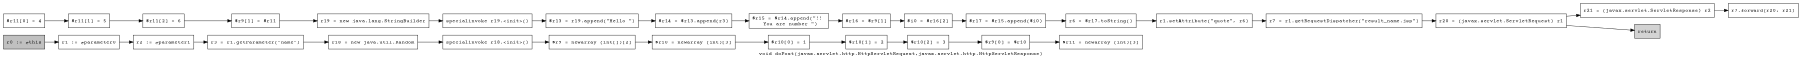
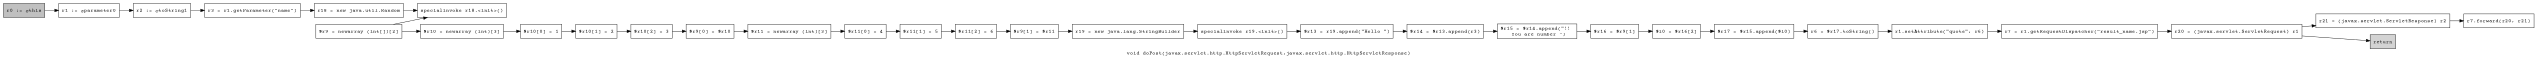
edge "$r11 = newarray (int)[3]" -> "$r11[0] = 4": added
node "r2 := @parameter1": label "r2 := @parameter1" -> "r2 := @toString1"
edge "specialinvoke r18.<init>()" -> "$r9 = newarray (int[])[2]": reversed
